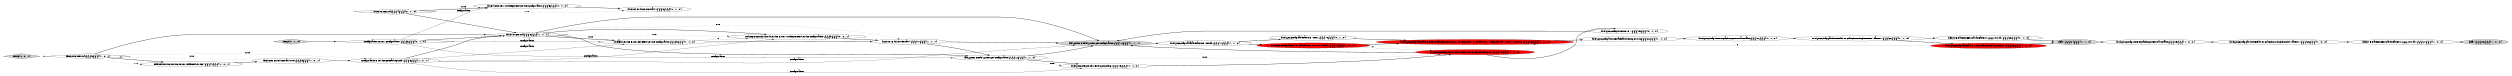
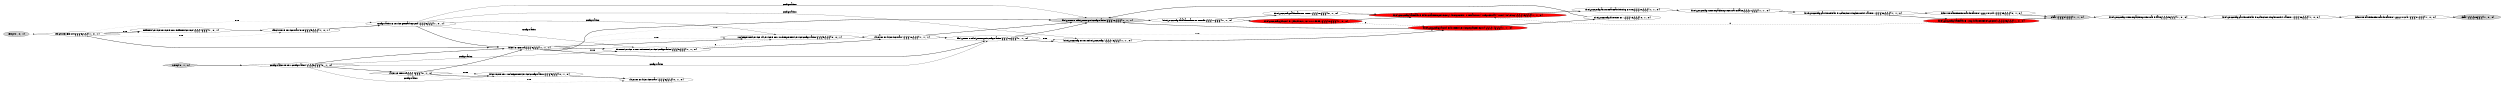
node "setUp['0', '0', '1']": shape diamond -> ellipse
edge "dfsCluster = service.start(true)@@@5@@@['1', '0', '1']" -> "dfsCluster == null@@@3@@@['1', '0', '1']": reversed
edge "configuration = new Configuration()@@@3@@@['0', '1', '0']" -> "zkServer == null@@@4@@@['0', '1', '0']": added
